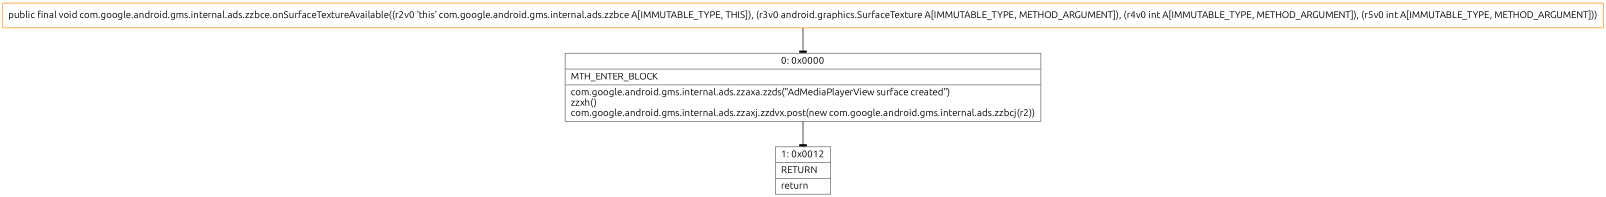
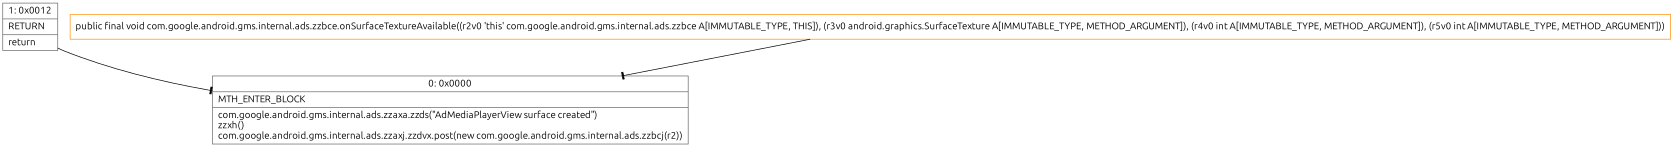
edge "0: 0x0000" -> "1: 0x0012": reversed
